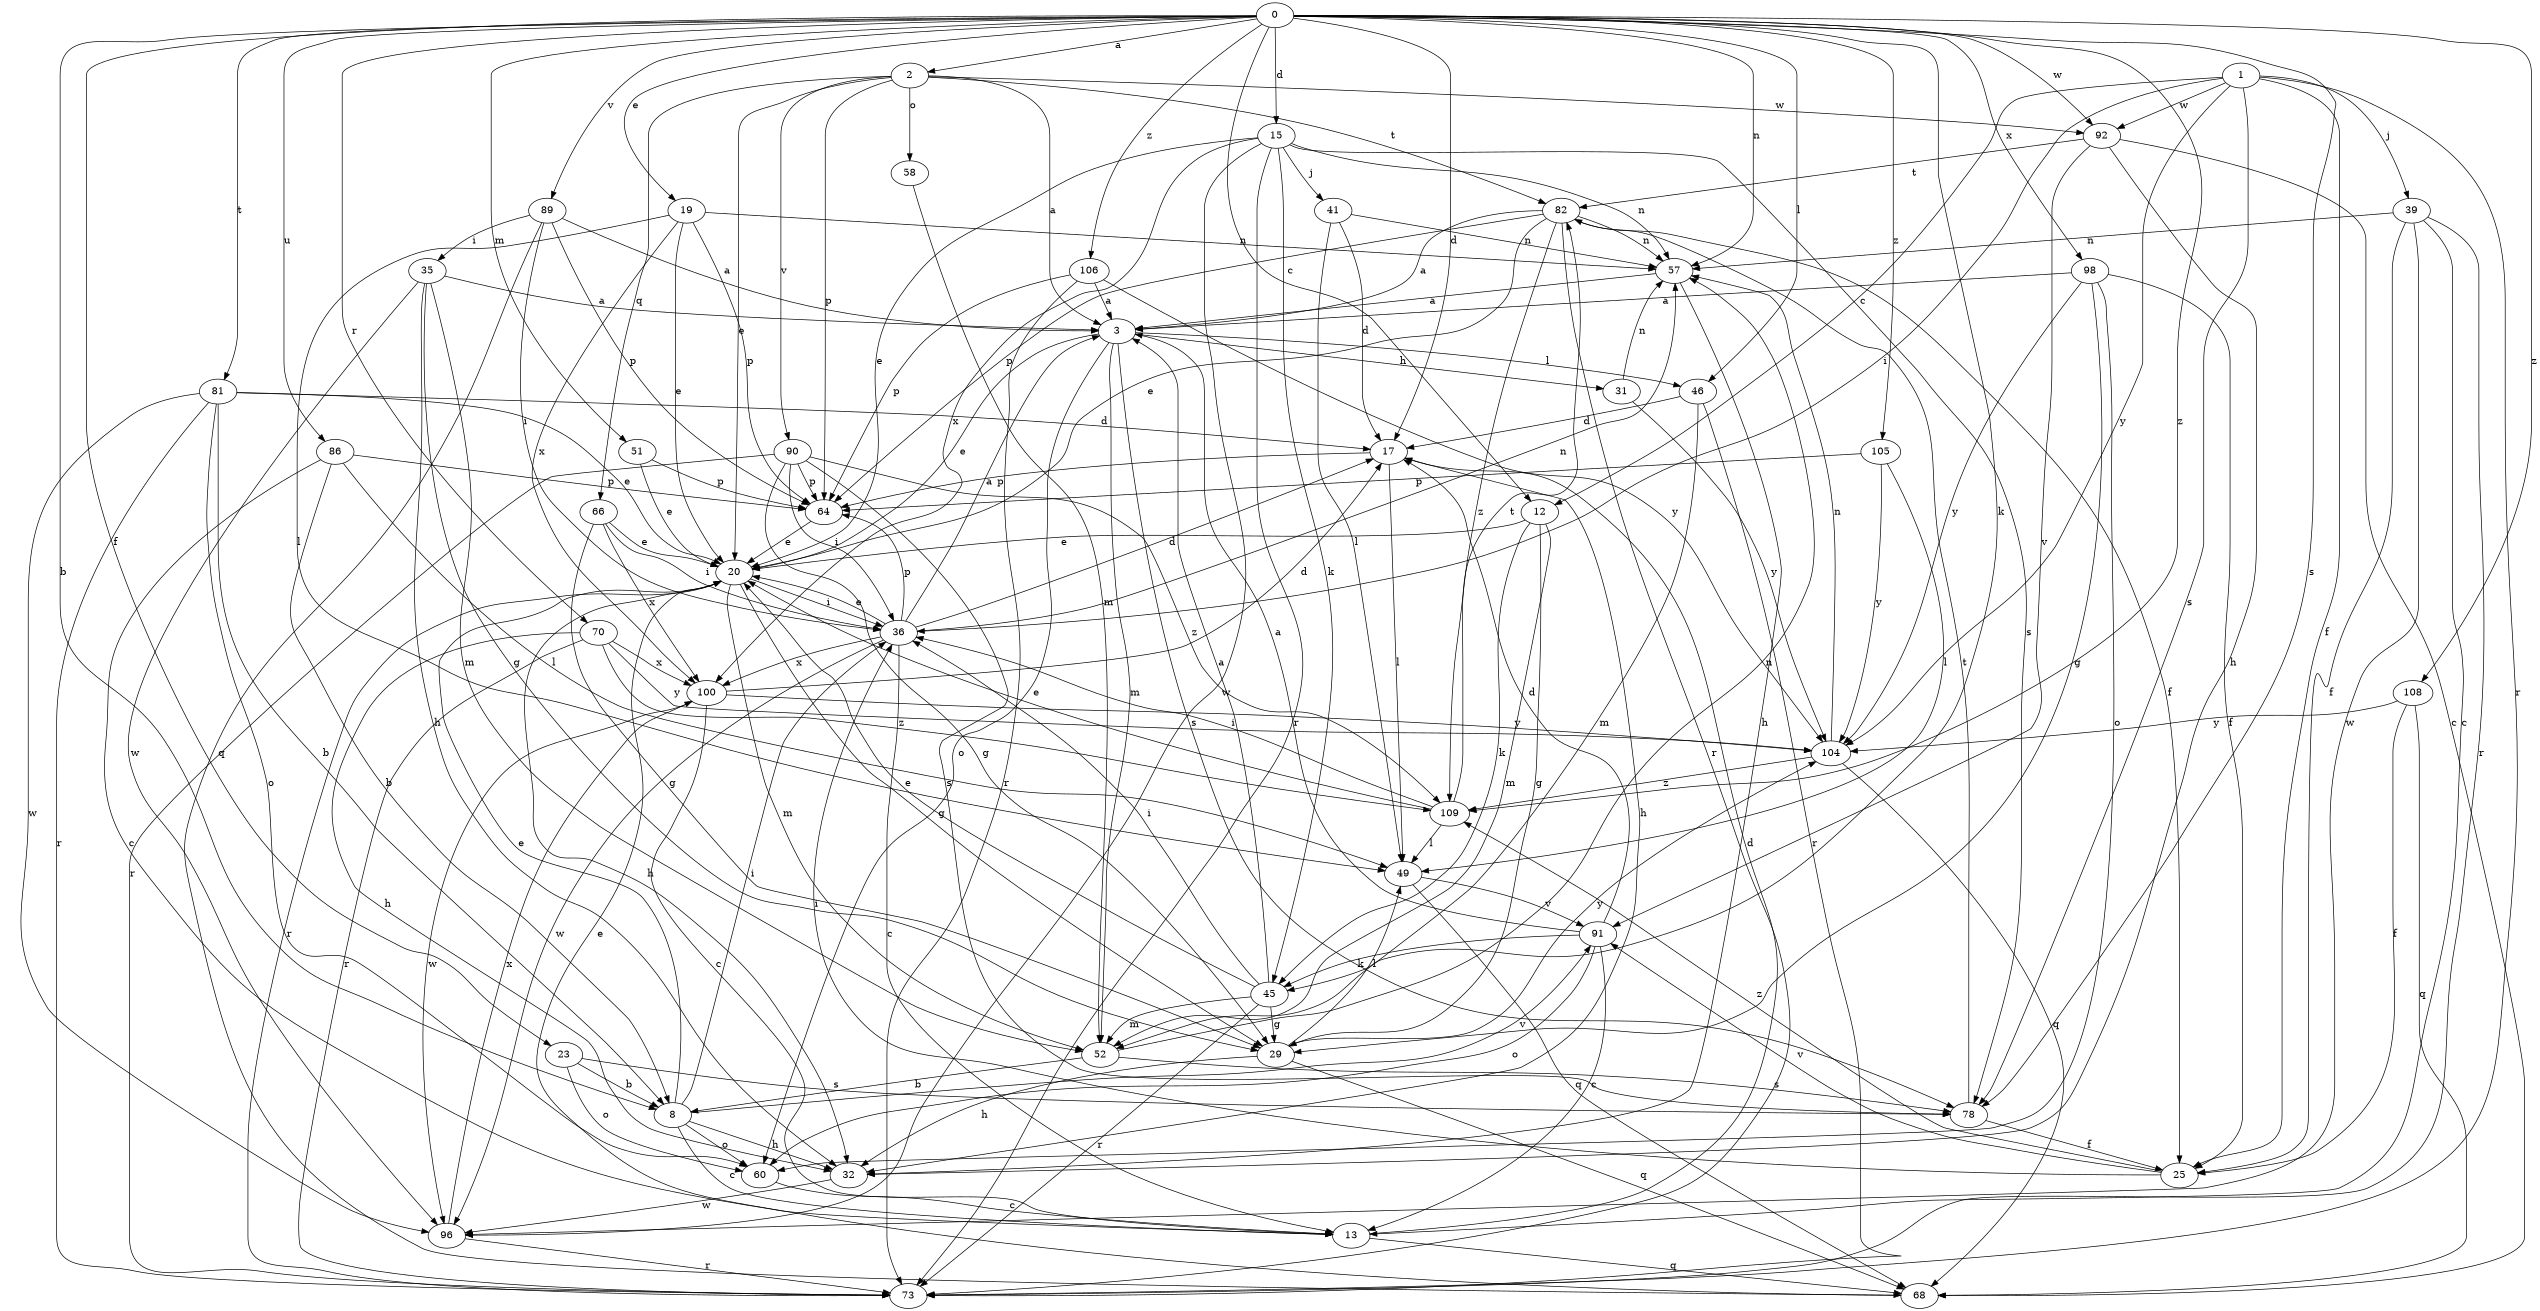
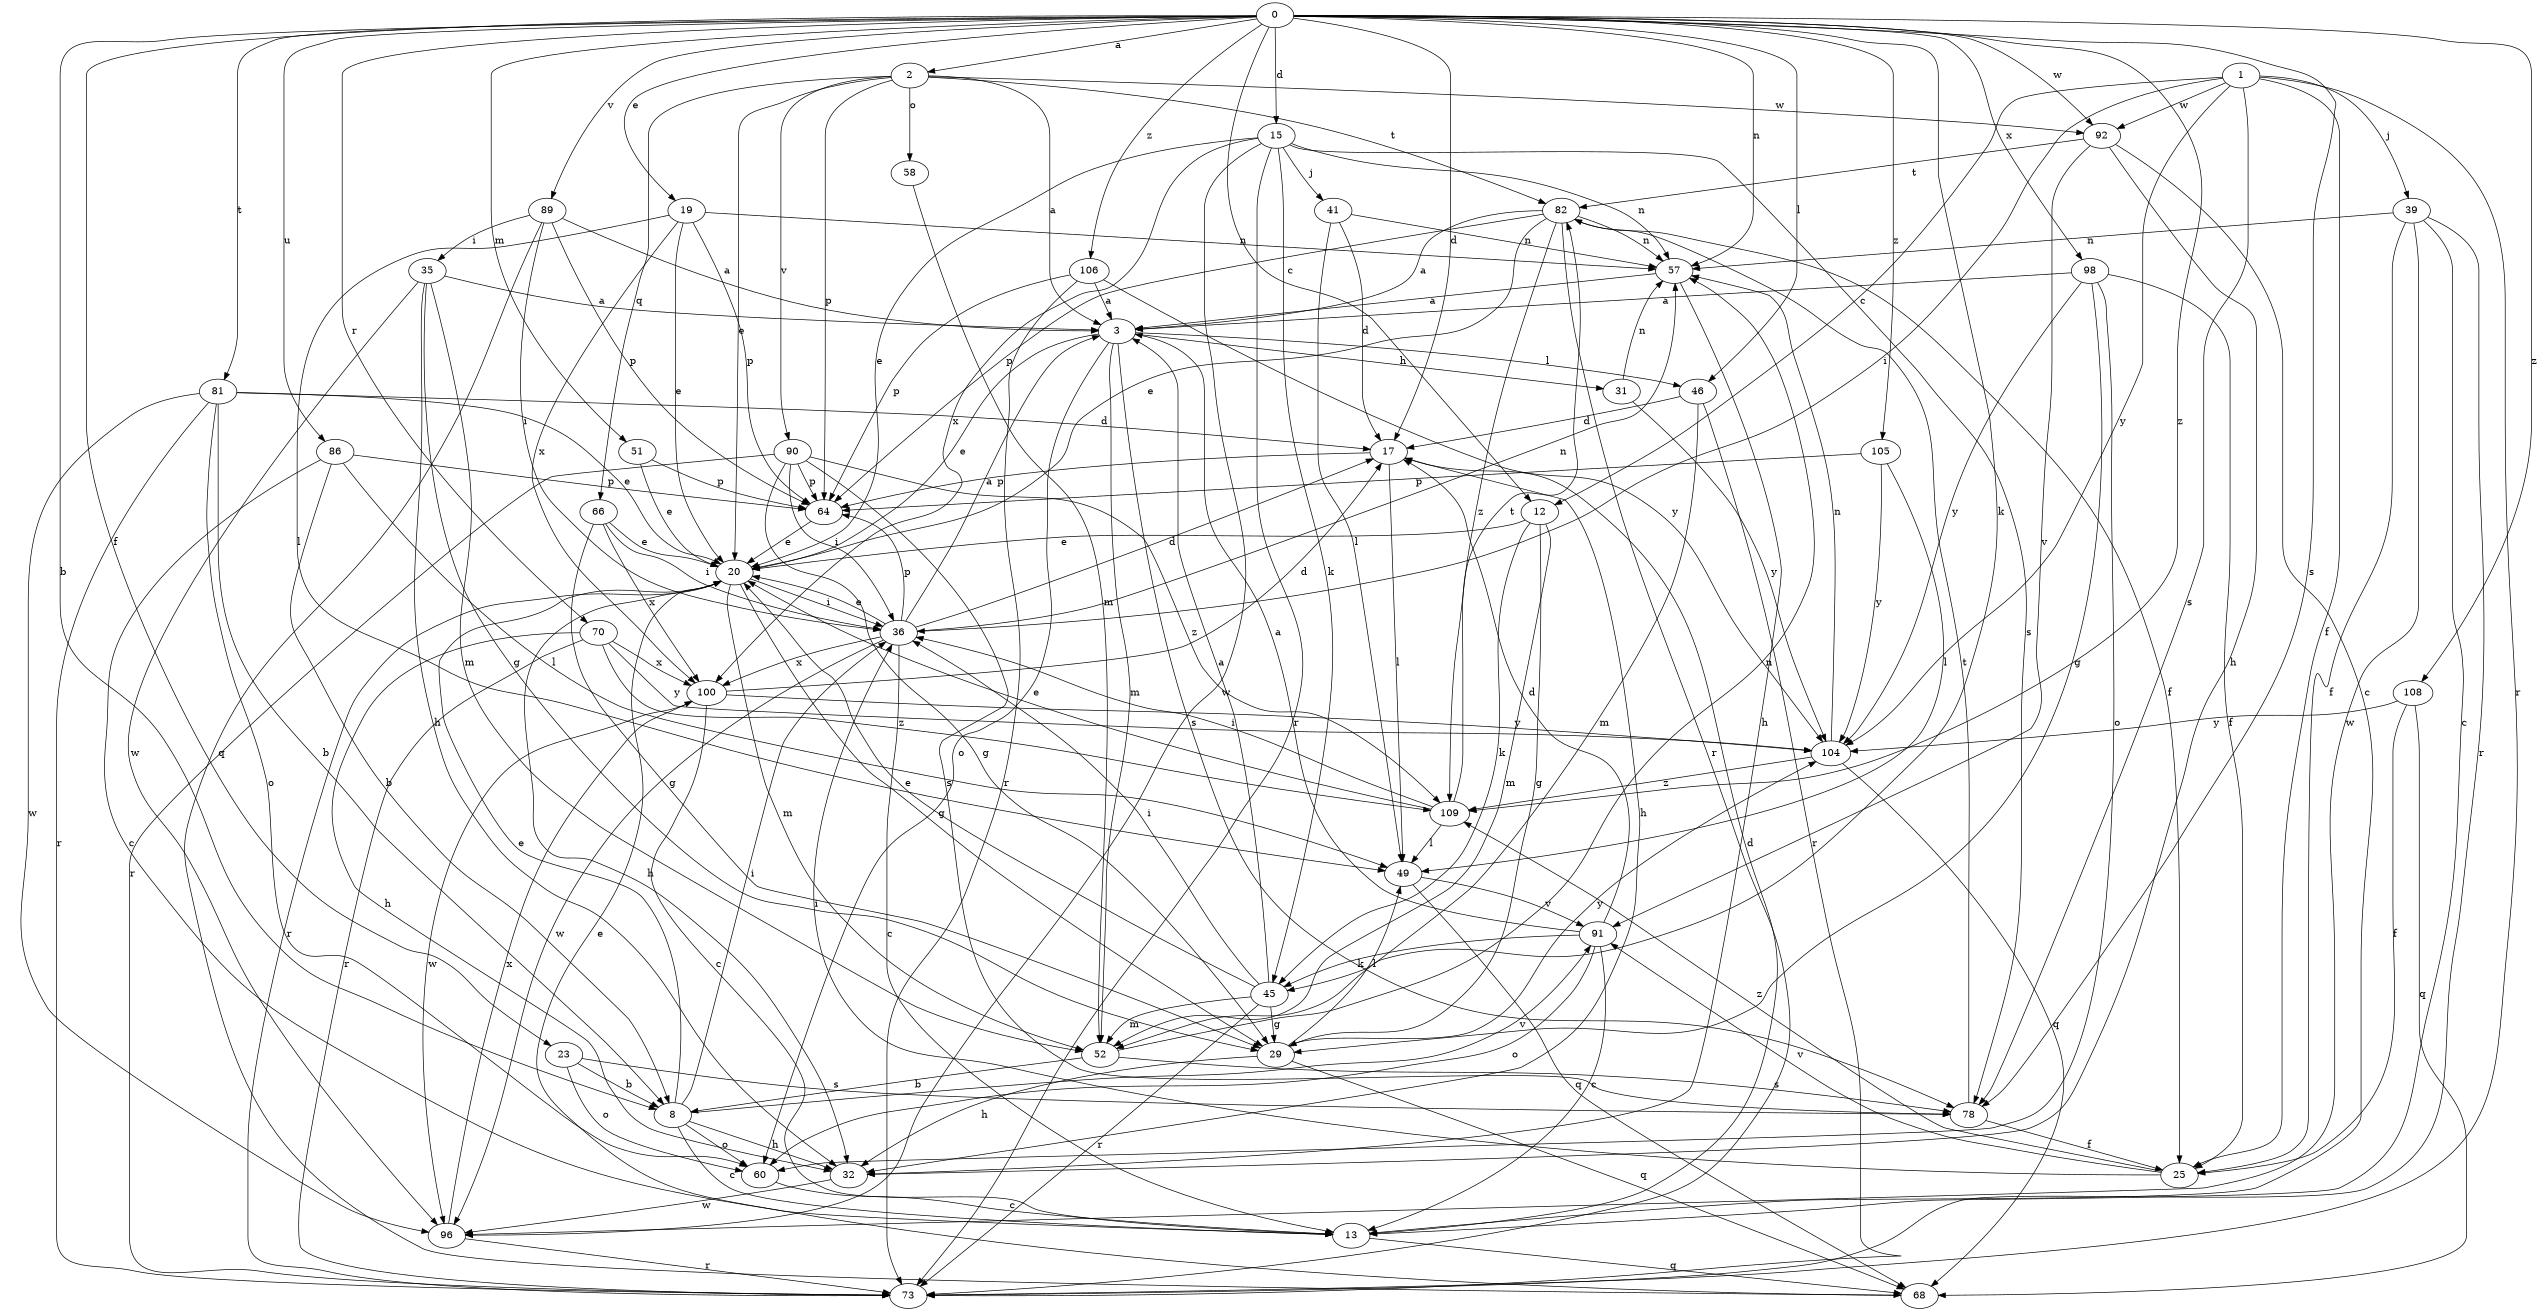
edge "92" -> "68": now "92" -> "13"
